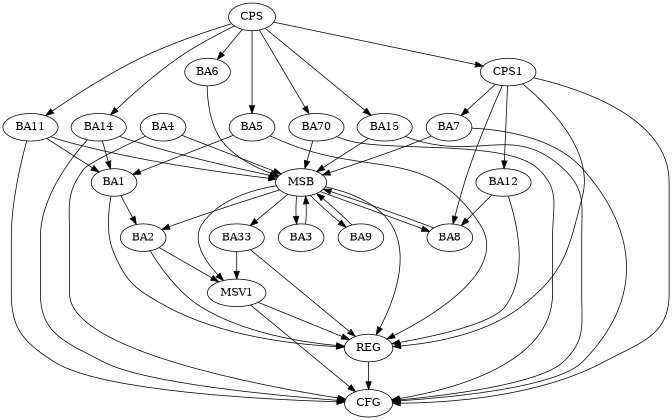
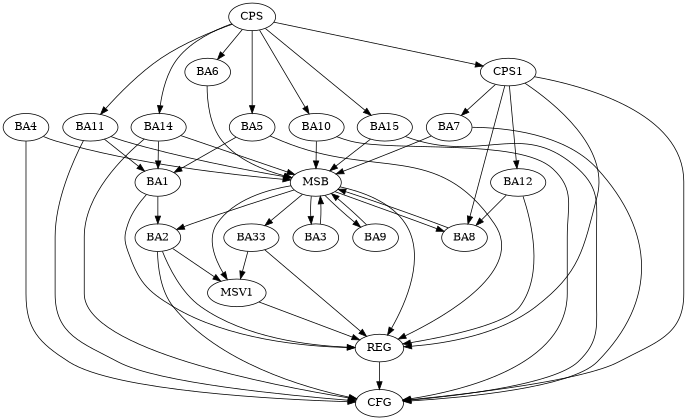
node "BA70": label "BA70" -> "BA10"
edge "MSV1" -> "CFG": now "BA2" -> "CFG"
